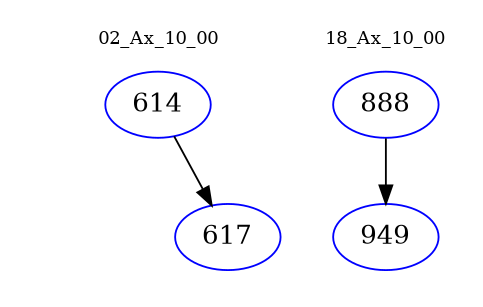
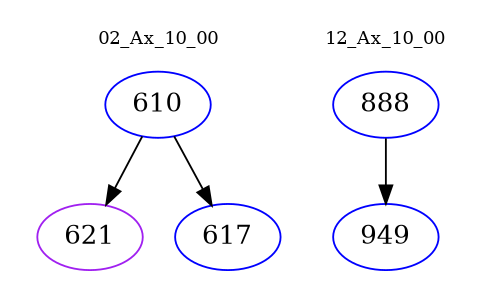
cluster "18_Ax_10_00": label "18_Ax_10_00" -> "12_Ax_10_00"
node "614": label "614" -> "610"
node "621": added
